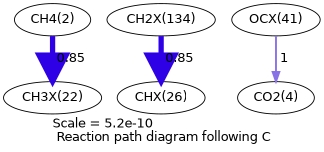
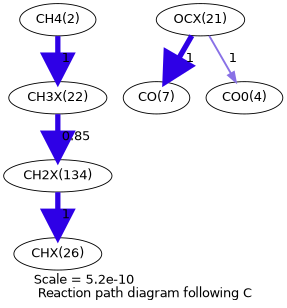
node "OCX(41)": label "OCX(41)" -> "OCX(21)"
edge "CH4(2)" -> "CH3X(22)": label " 0.85" -> " 1"
edge "CH2X(134)" -> "CHX(26)": label " 0.85" -> " 1"
node "CO(7)": added
node "CO2(4)": label "CO2(4)" -> "CO0(4)"
edge "CH3X(22)" -> "CH2X(134)": added, label "0.85"
